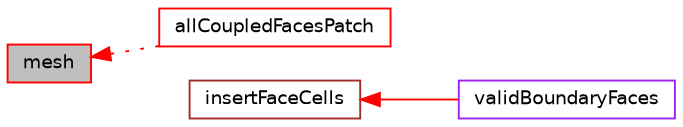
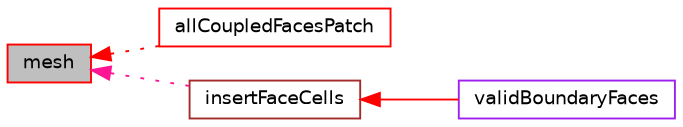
edge "insertFaceCells" -> "mesh": added
